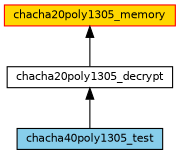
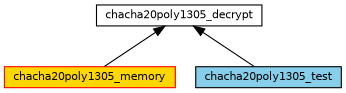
edge "chacha20poly1305_decrypt" -> "chacha20poly1305_memory": reversed
node "chacha40poly1305_test": label "chacha40poly1305_test" -> "chacha20poly1305_test"
